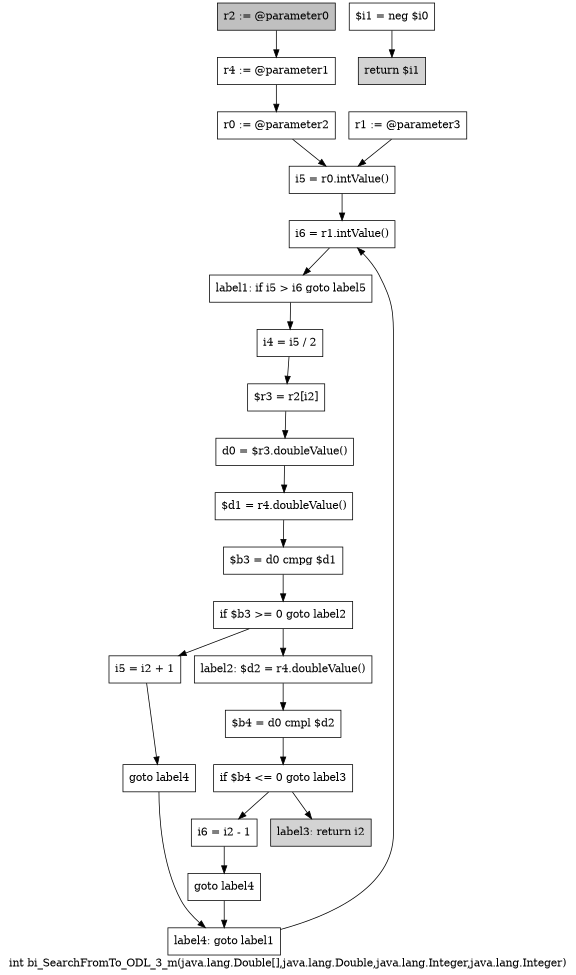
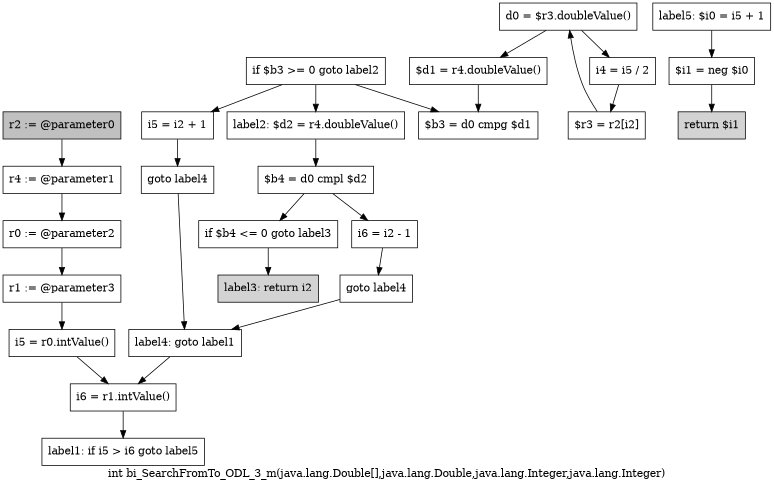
node "label5: $i0 = i5 + 1": added
edge "r0 := @parameter2" -> "i5 = r0.intValue()": now "r0 := @parameter2" -> "r1 := @parameter3"
edge "label1: if i5 > i6 goto label5" -> "i4 = i5 / 2": now "d0 = $r3.doubleValue()" -> "i4 = i5 / 2"
edge "$b3 = d0 cmpg $d1" -> "if $b3 >= 0 goto label2": reversed
edge "if $b4 <= 0 goto label3" -> "i6 = i2 - 1": now "$b4 = d0 cmpl $d2" -> "i6 = i2 - 1"
